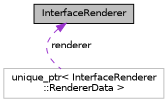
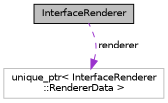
edge "unique_ptr< InterfaceRenderer ::RendererData >" -> "InterfaceRenderer": reversed
